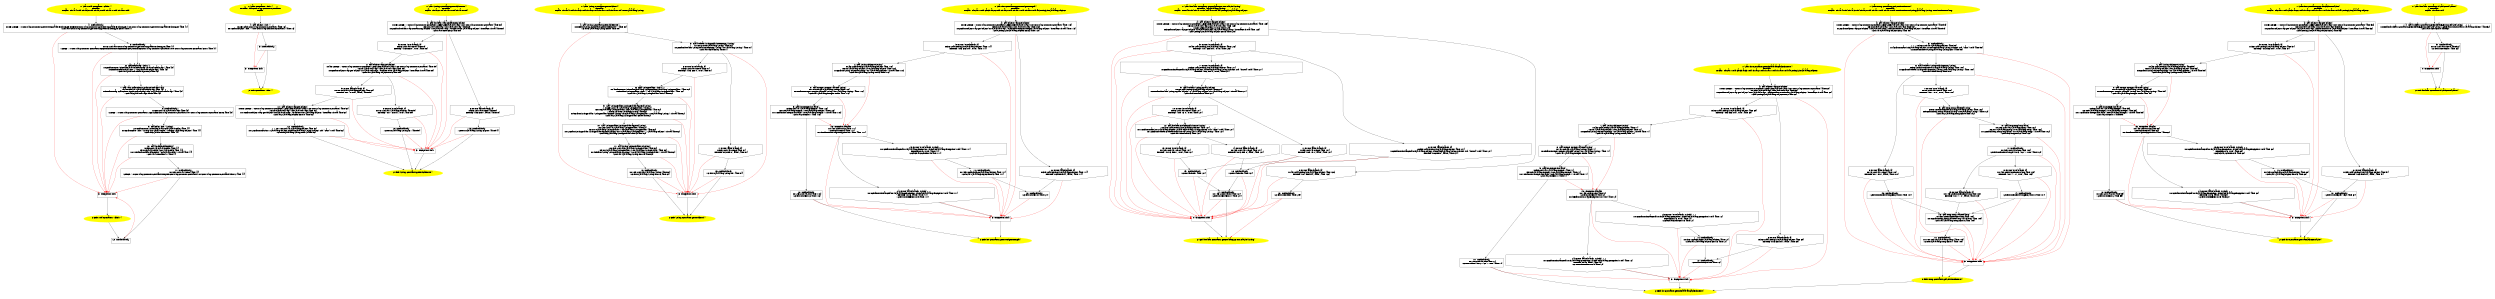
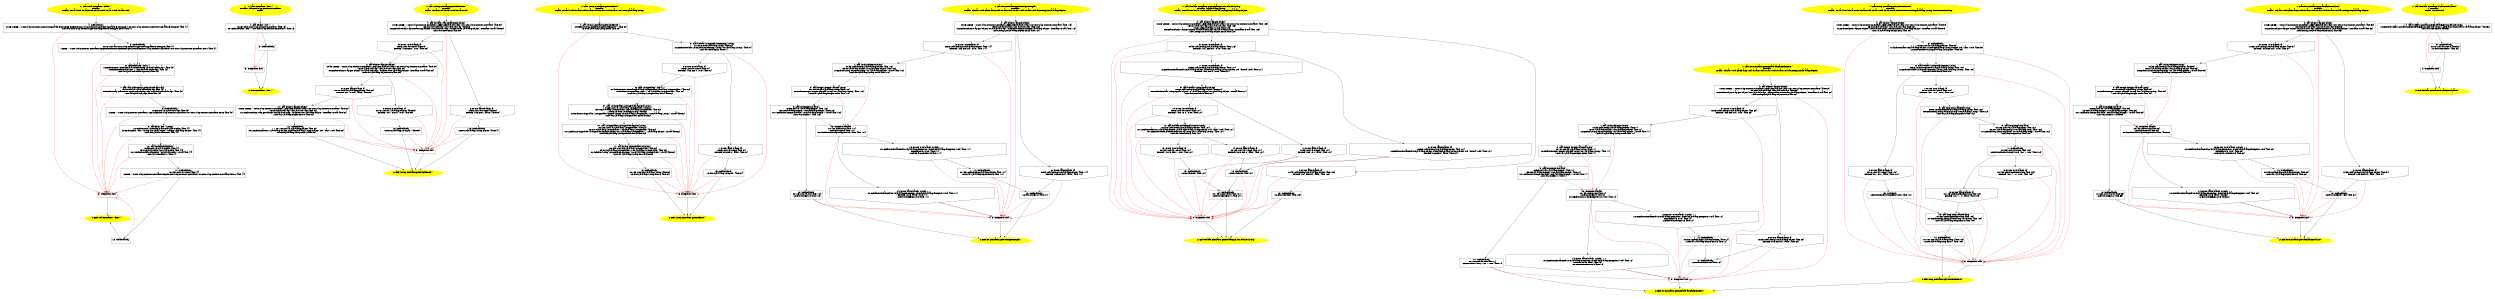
node "15:  method_body *&sessionTimeout:long=86400000 [line 107]": label "15:  method_body *&sessionTimeout:long=86400000 [line 107]" -> "15:  true_body *&sessionTimeout:long=86400000 [line 107]"
node "14:  method_body *&sessionTimeout:long=86400000 [line 104]": removed
edge "18:  method_body *&return:_Bool=0 [line 129]" -> "2: Exit boolean Constants.getBooleanByFromWebSite(String)": color red -> black
edge "12:  method_body *&return:int=100 [line 121]" -> "2: Exit int Constants.getAutoDigestLength()": added
edge "2: Exit void Constants.<clinit>()" -> "12:  method_body": reversed
